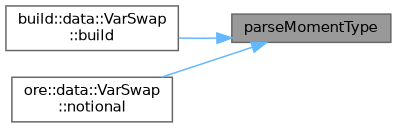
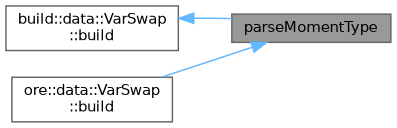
edge "build::data::VarSwap ::build" -> "parseMomentType": reversed
node "ore::data::VarSwap ::notional": label "ore::data::VarSwap ::notional" -> "ore::data::VarSwap ::build"
